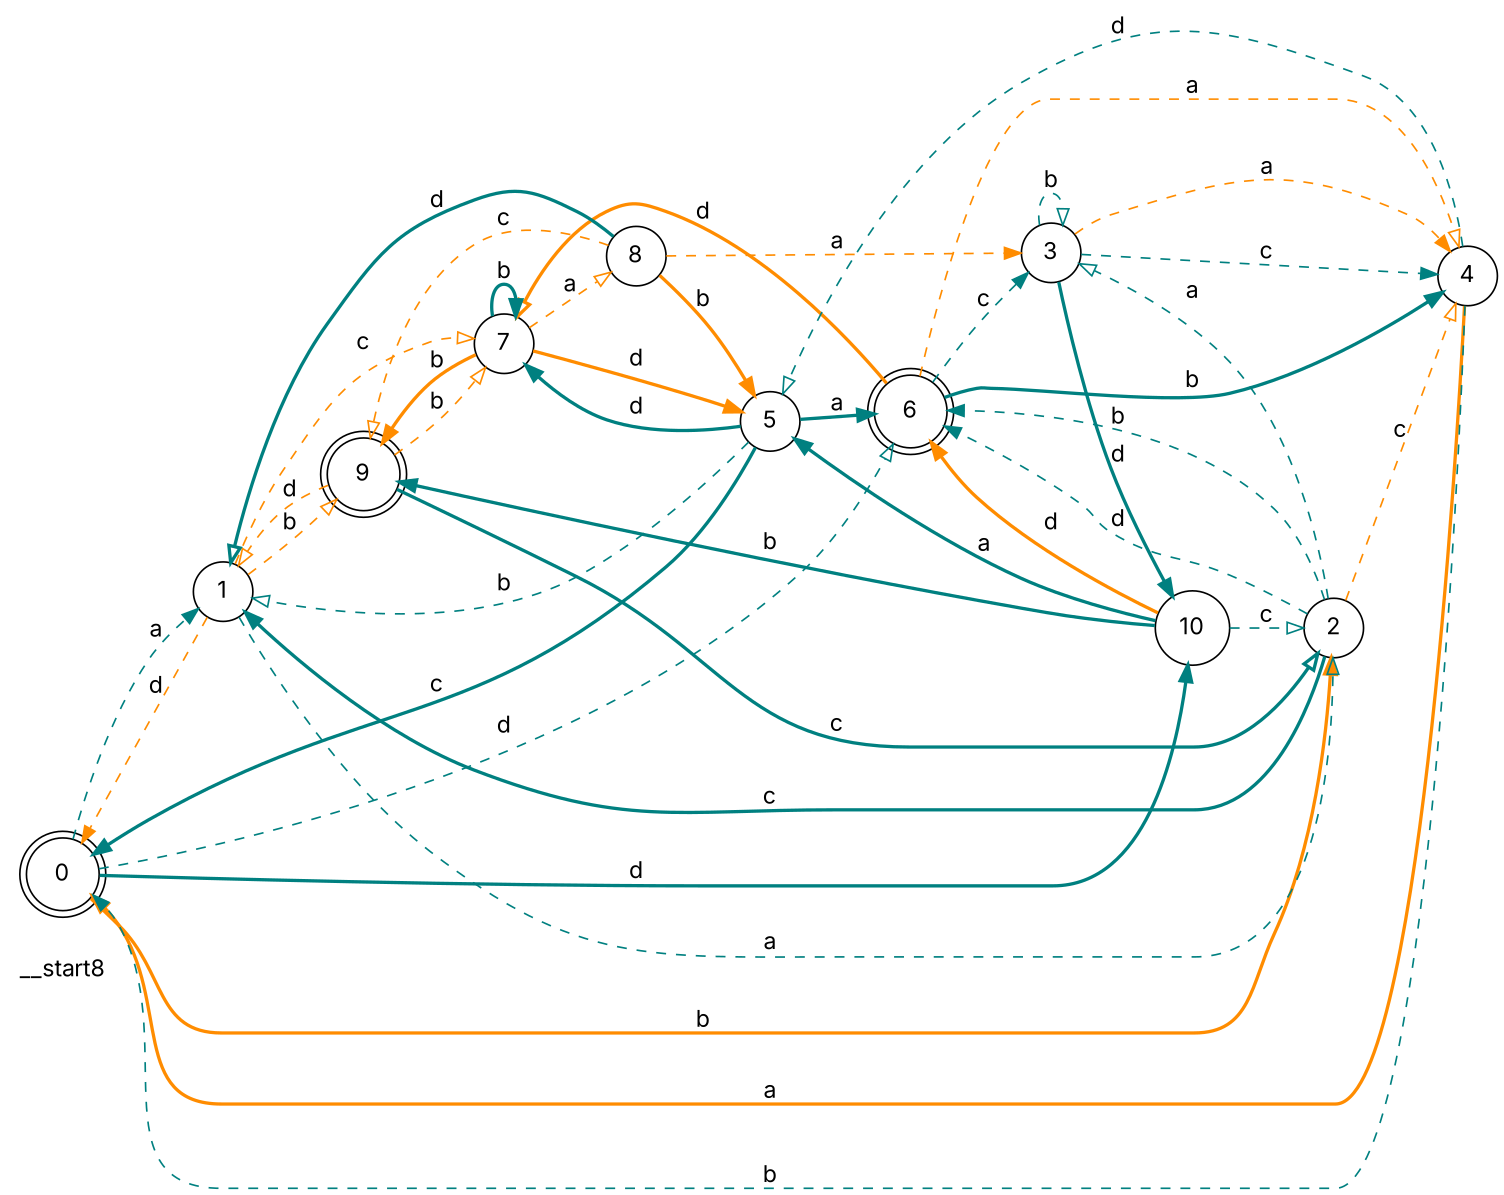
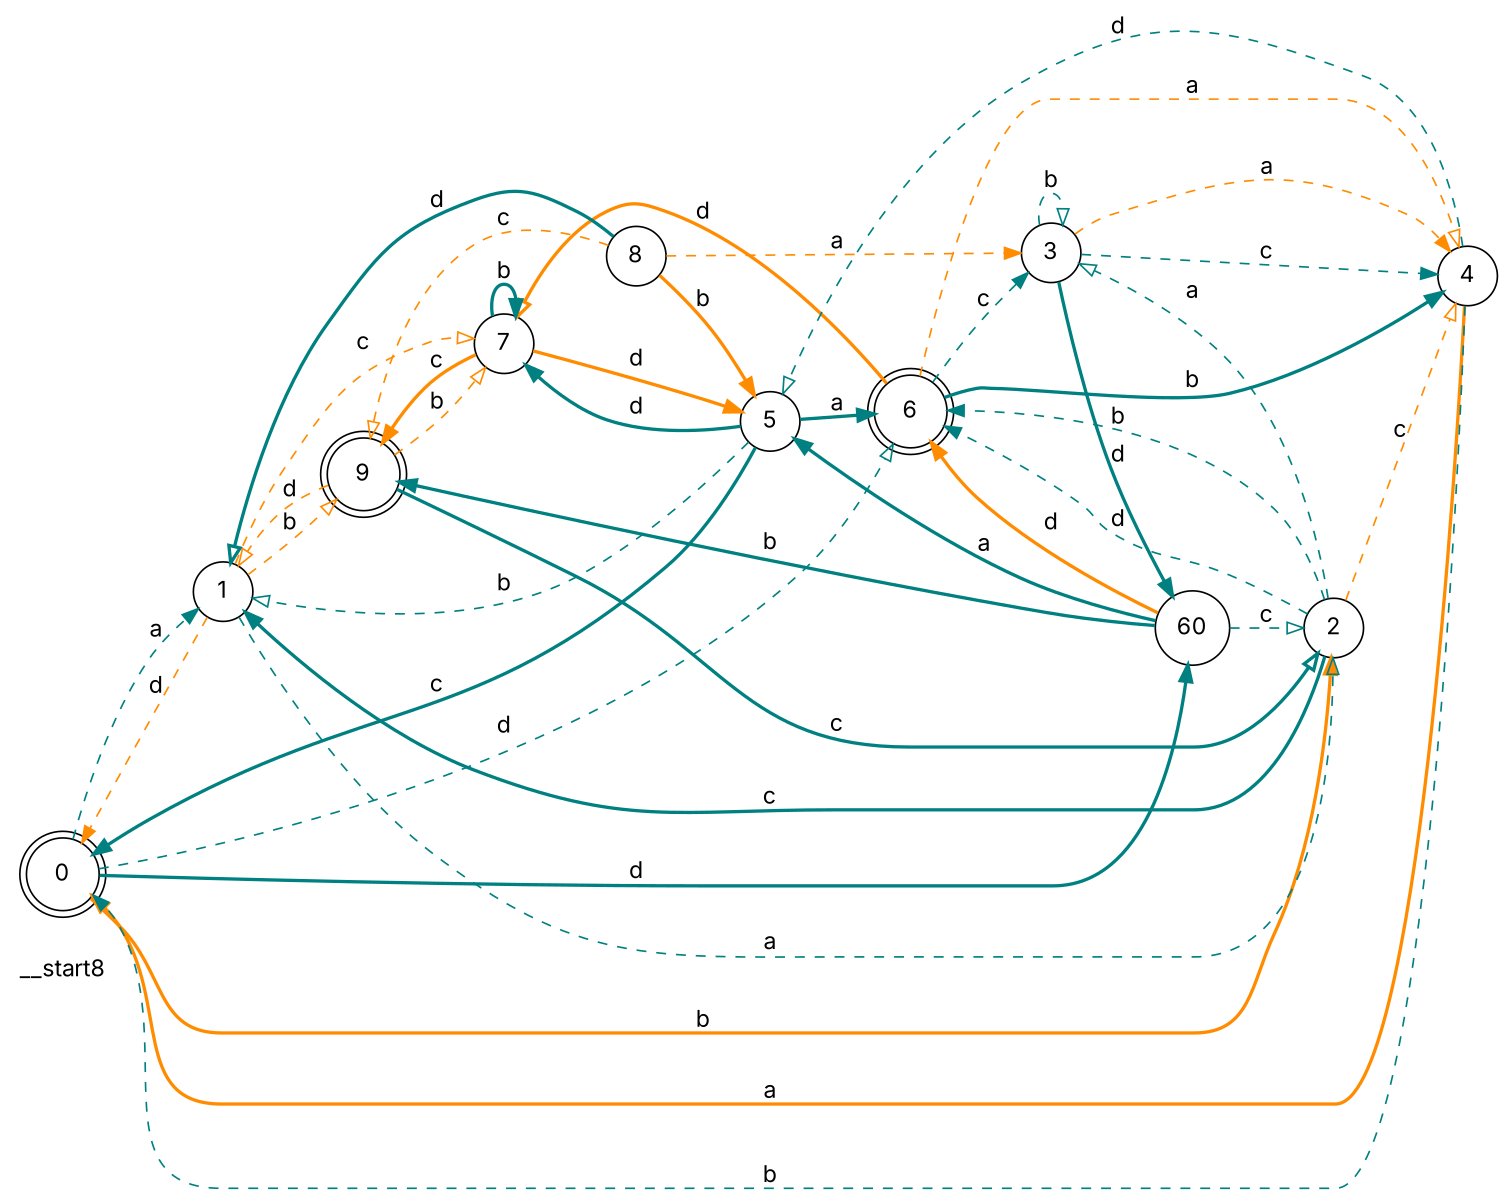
edge "7" -> "8": removed, label "a"
edge "7" -> "9": label "b" -> "c"
node "10": label "10" -> "60"
